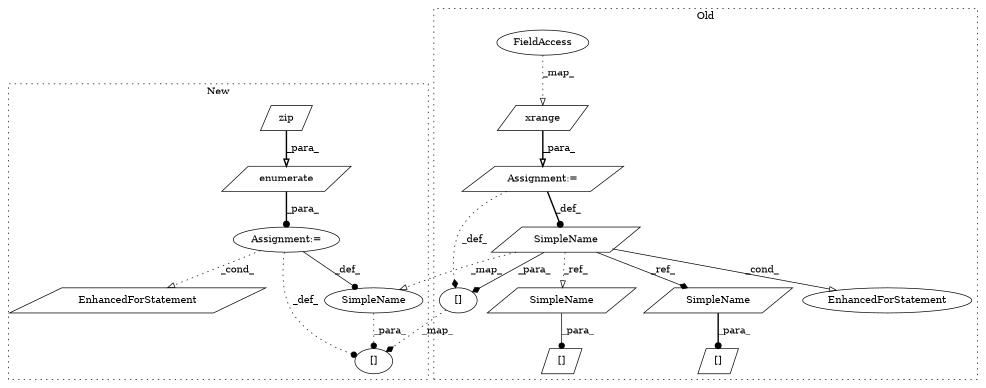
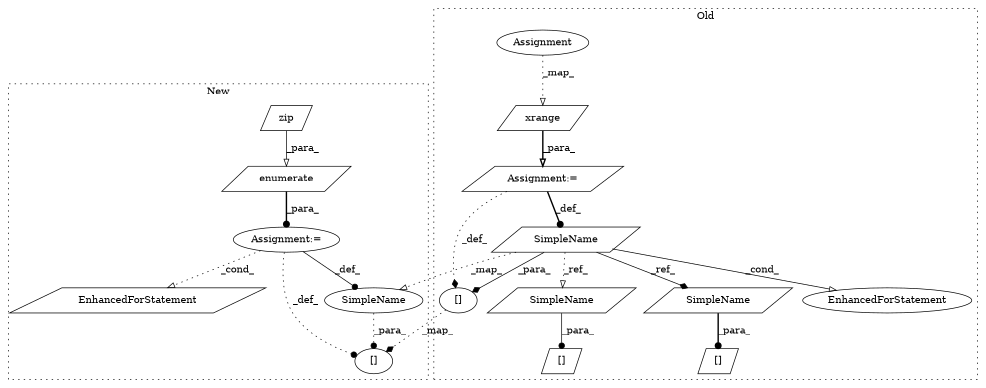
node "FieldAccess": label "FieldAccess" -> "Assignment"
edge "zip" -> "enumerate": style bold -> solid
